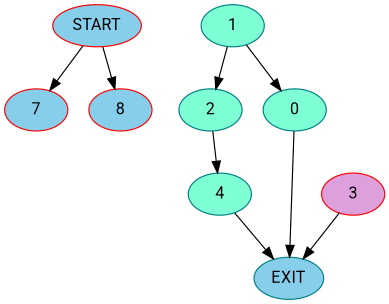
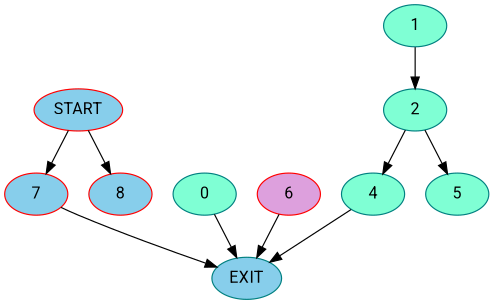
edge "1" -> "0": removed
node "3": label "3" -> "6"
node "5": added
edge "7" -> "EXIT": added
